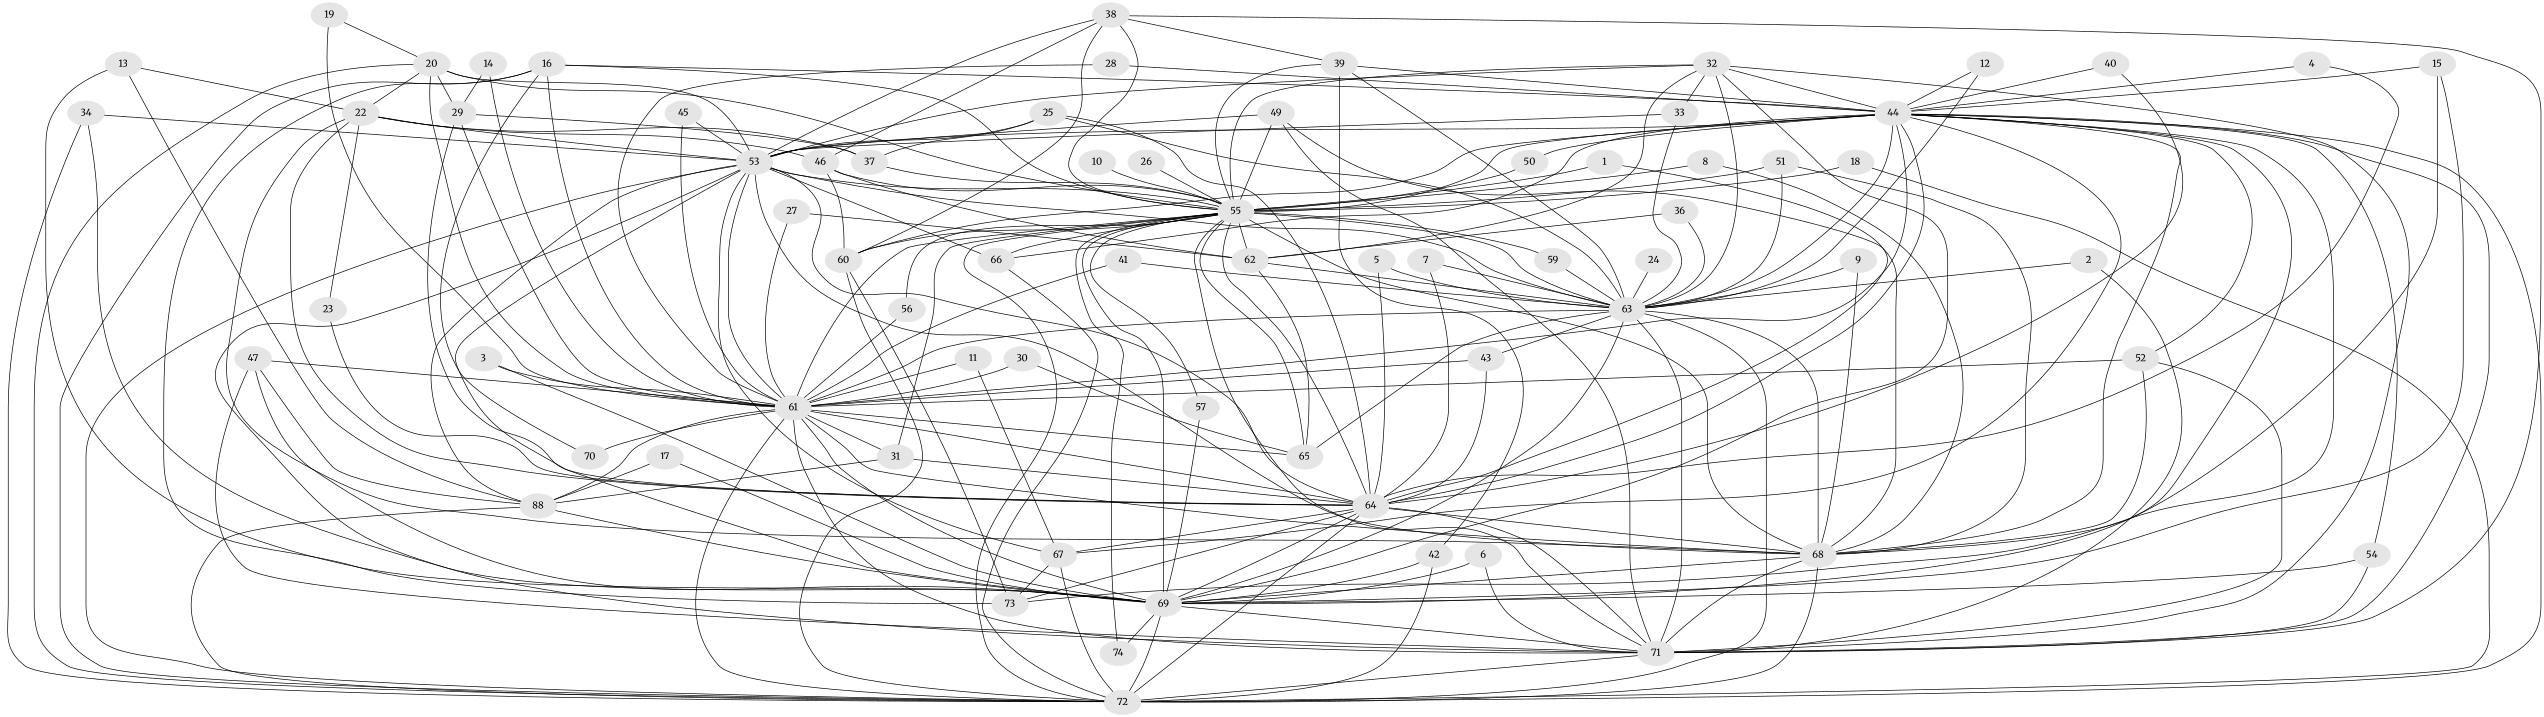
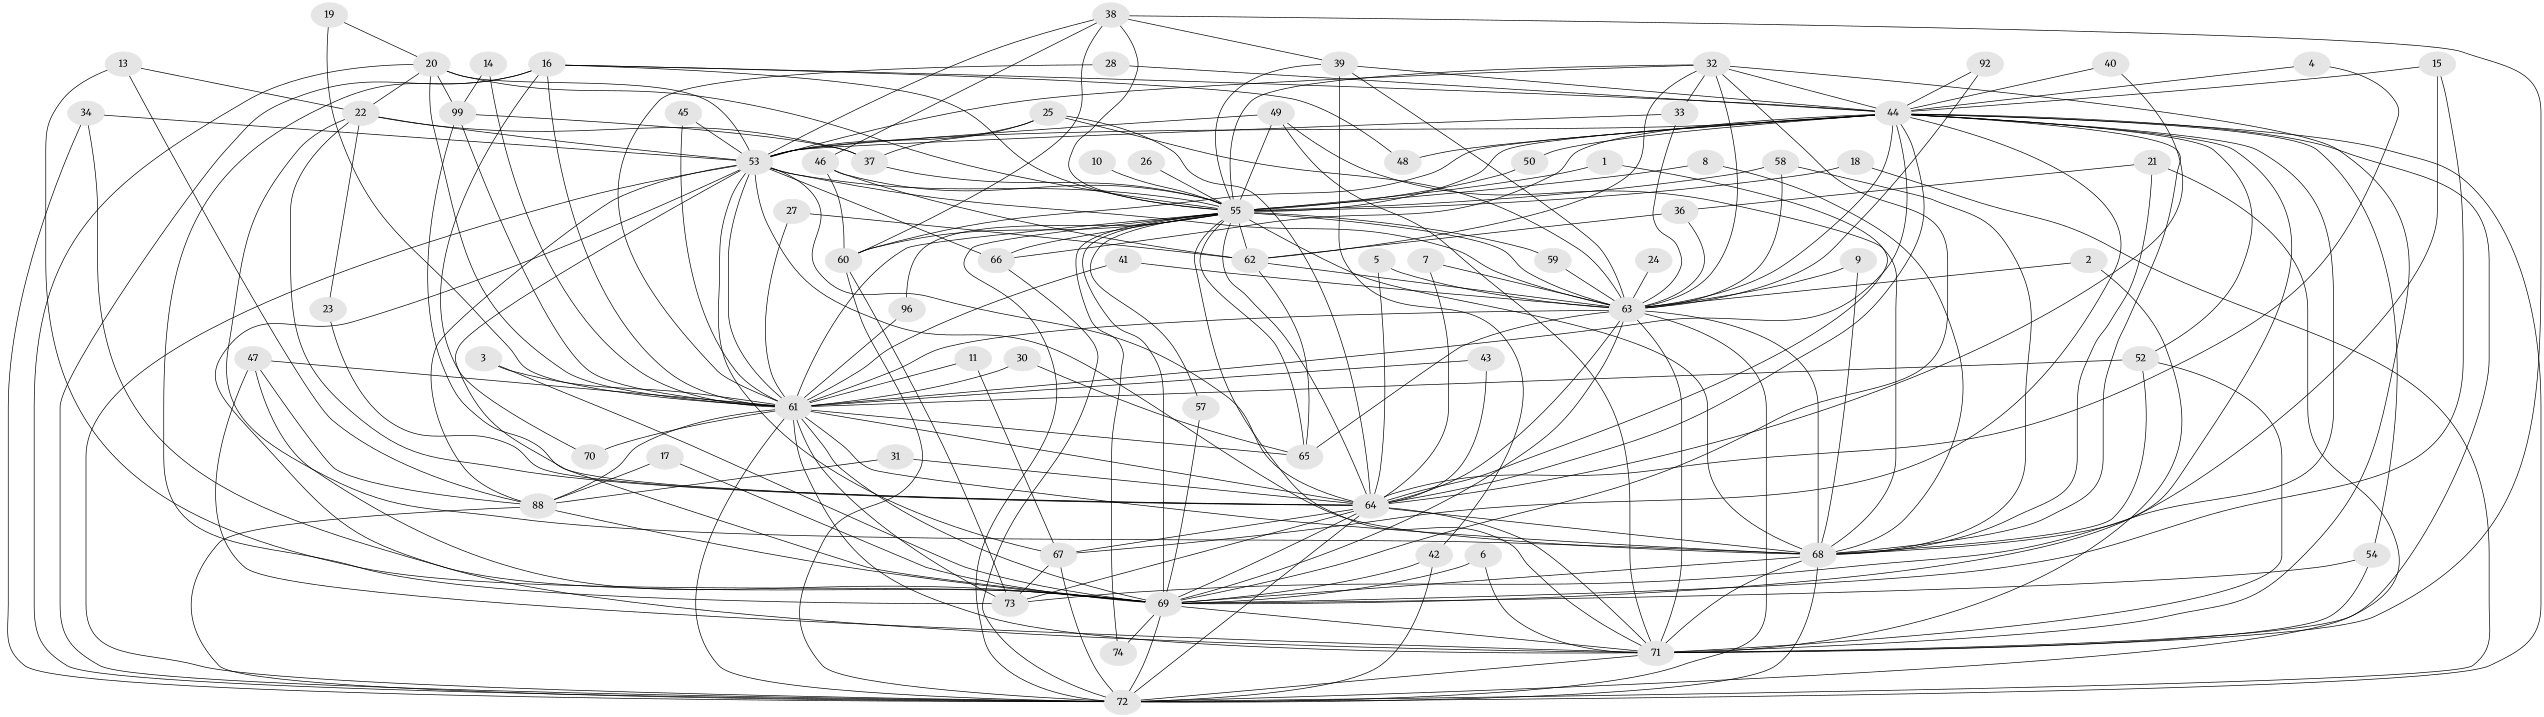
node "12": label "12" -> "92"
node "29": label "29" -> "99"
edge "22" -- "46": removed
node "48": added
node "51": label "51" -> "58"
node "21": added
edge "55" -- "31": removed
node "56": label "56" -> "96"
edge "63" -- "43": now "63" -- "64"
edge "61" -- "31": now "61" -- "73"
